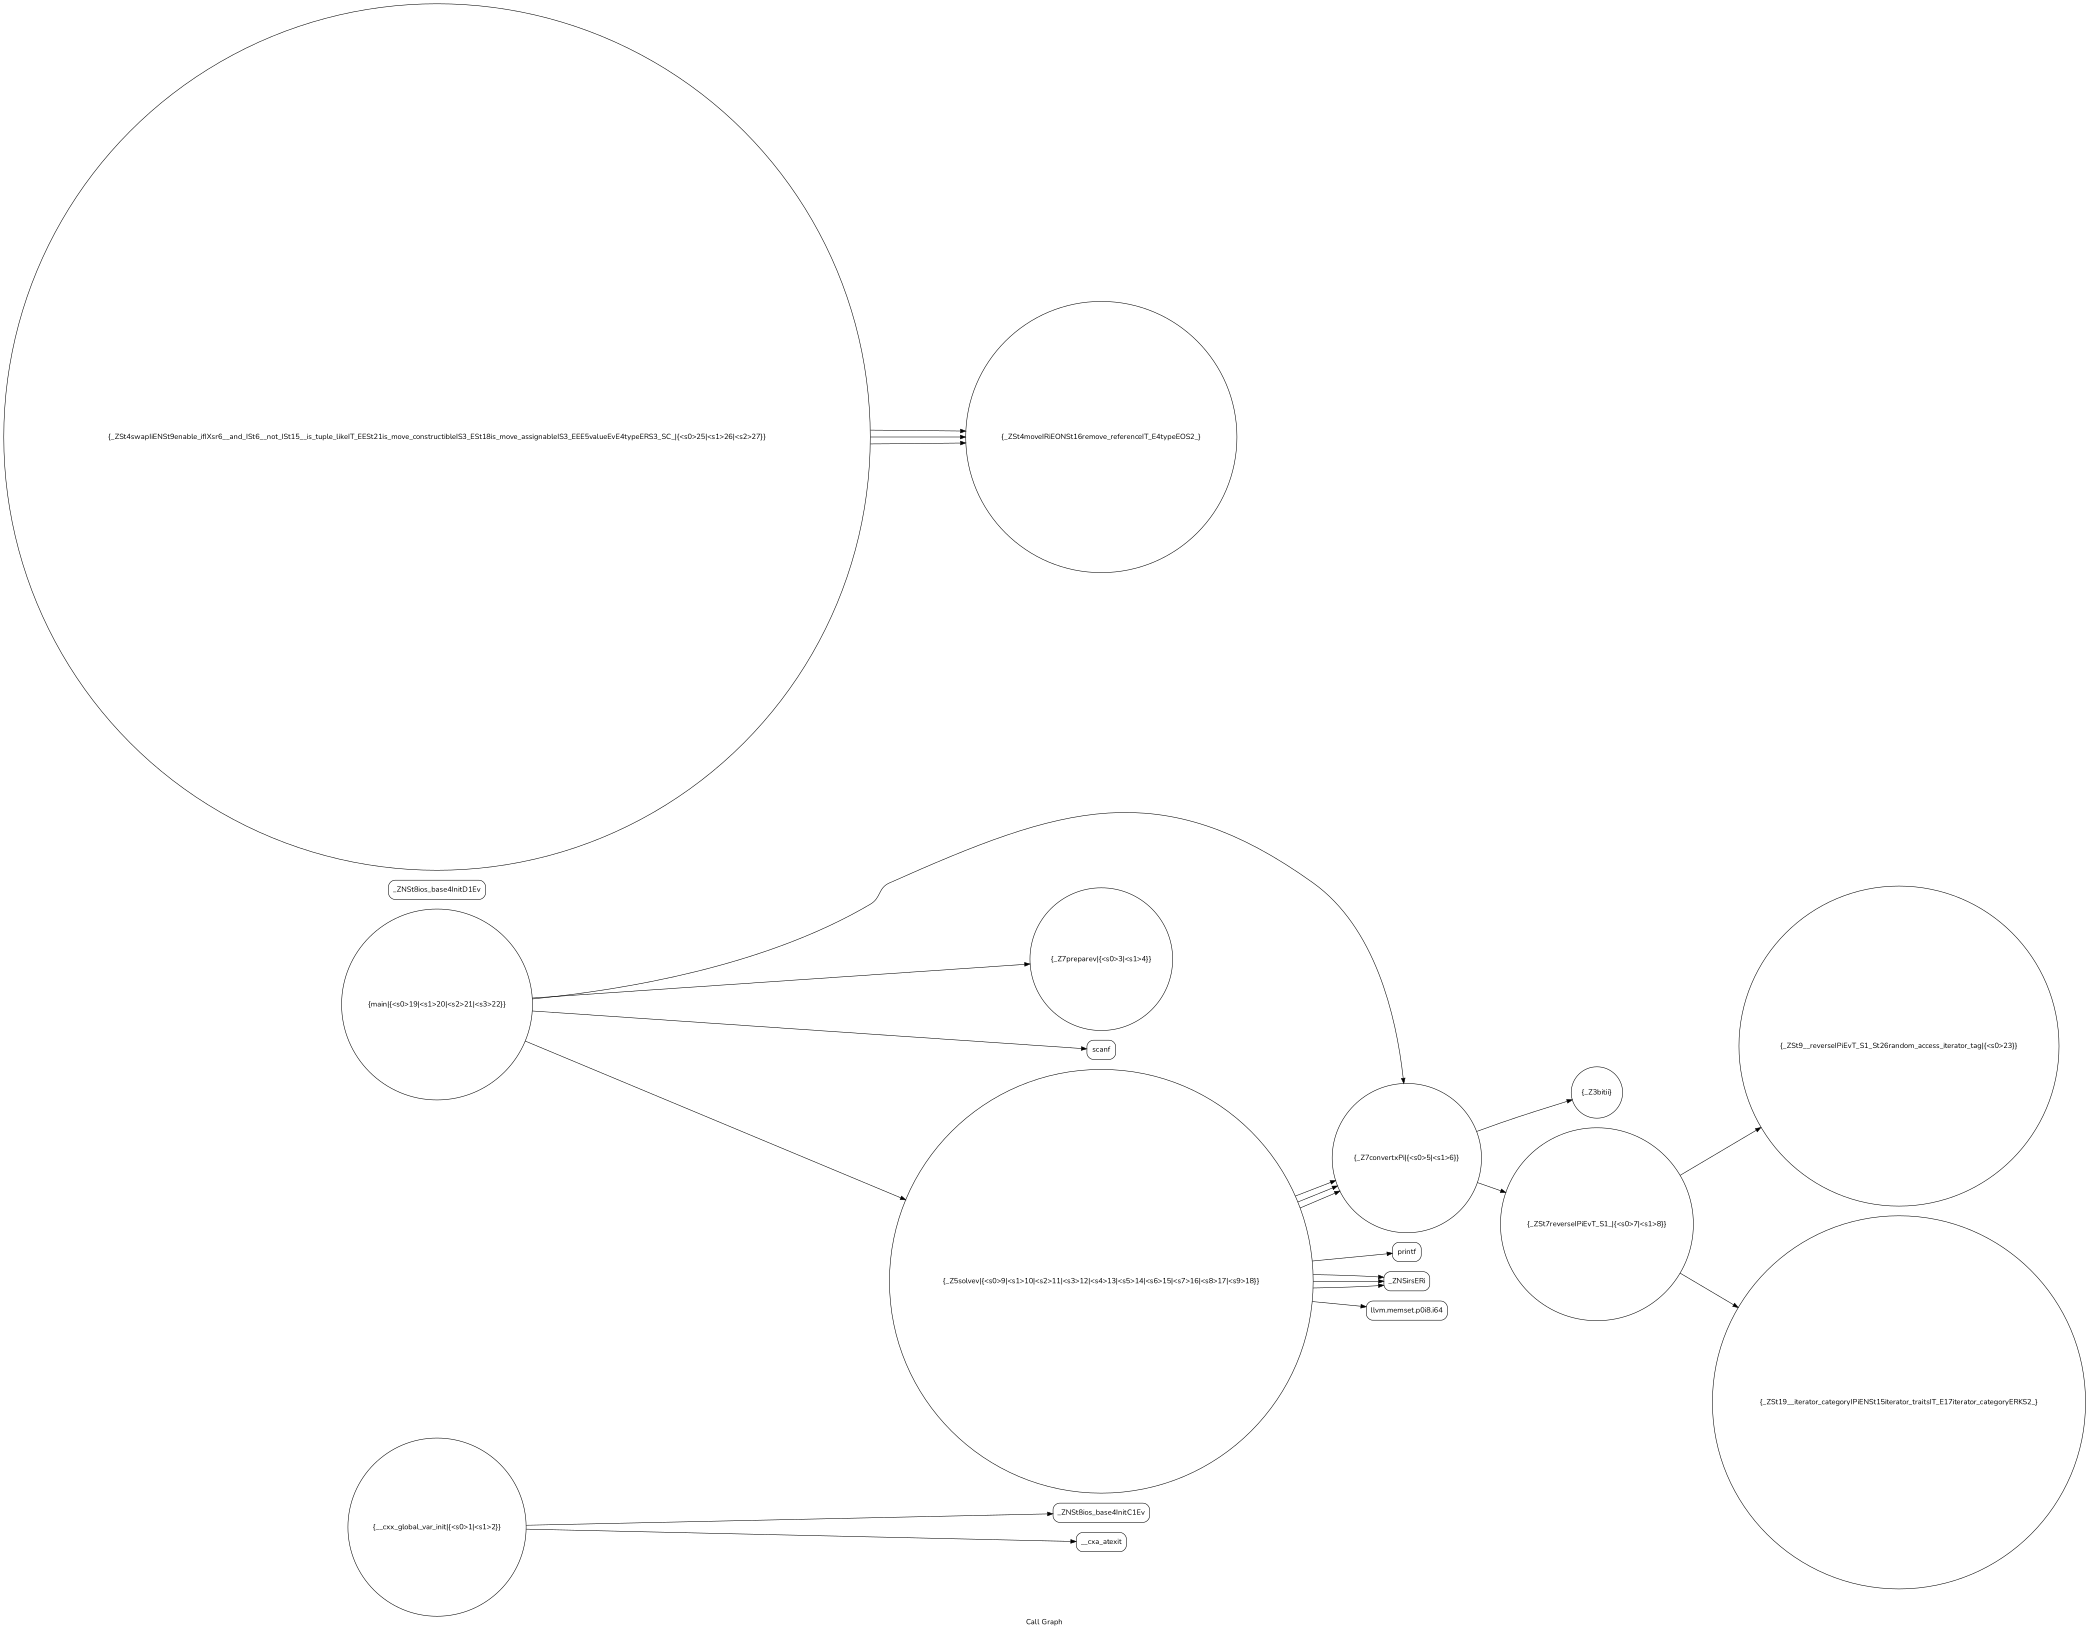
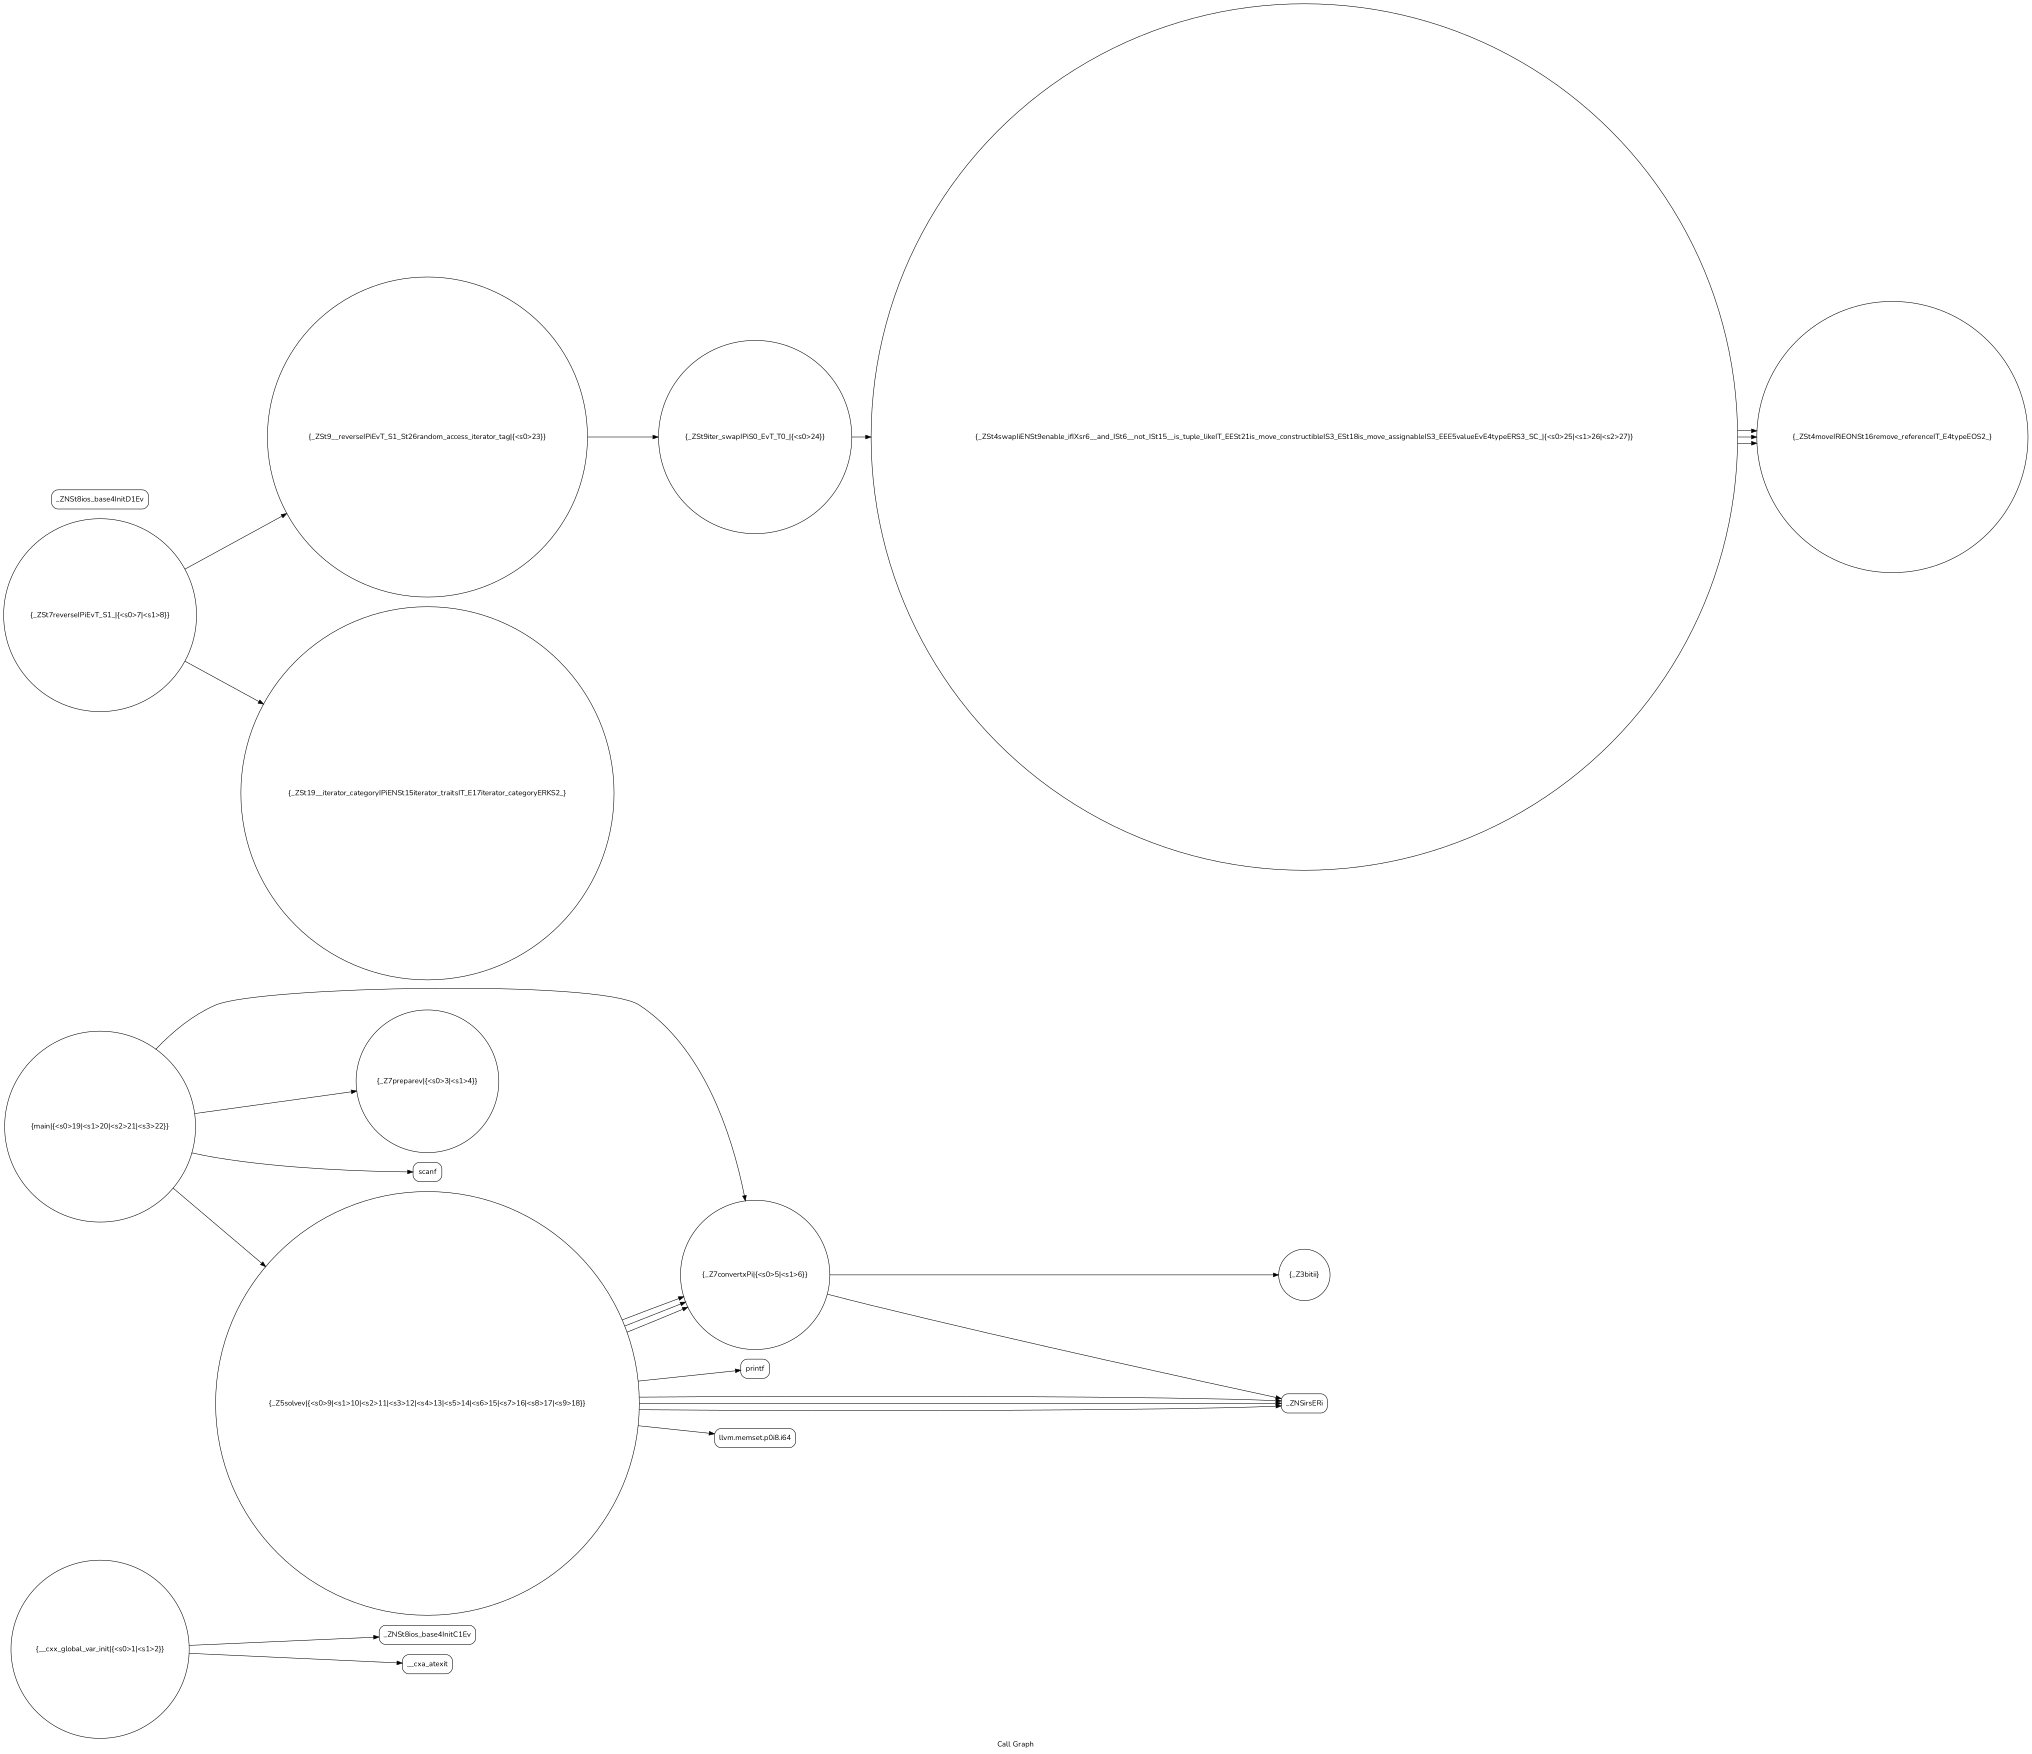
node "{_ZSt9iter_swapIPiS0_EvT_T0_|{<s0>24}}": added
edge "{_Z7convertxPi|{<s0>5|<s1>6}}" -> "{_ZSt7reverseIPiEvT_S1_|{<s0>7|<s1>8}}": now "{_Z7convertxPi|{<s0>5|<s1>6}}" -> "_ZNSirsERi"
